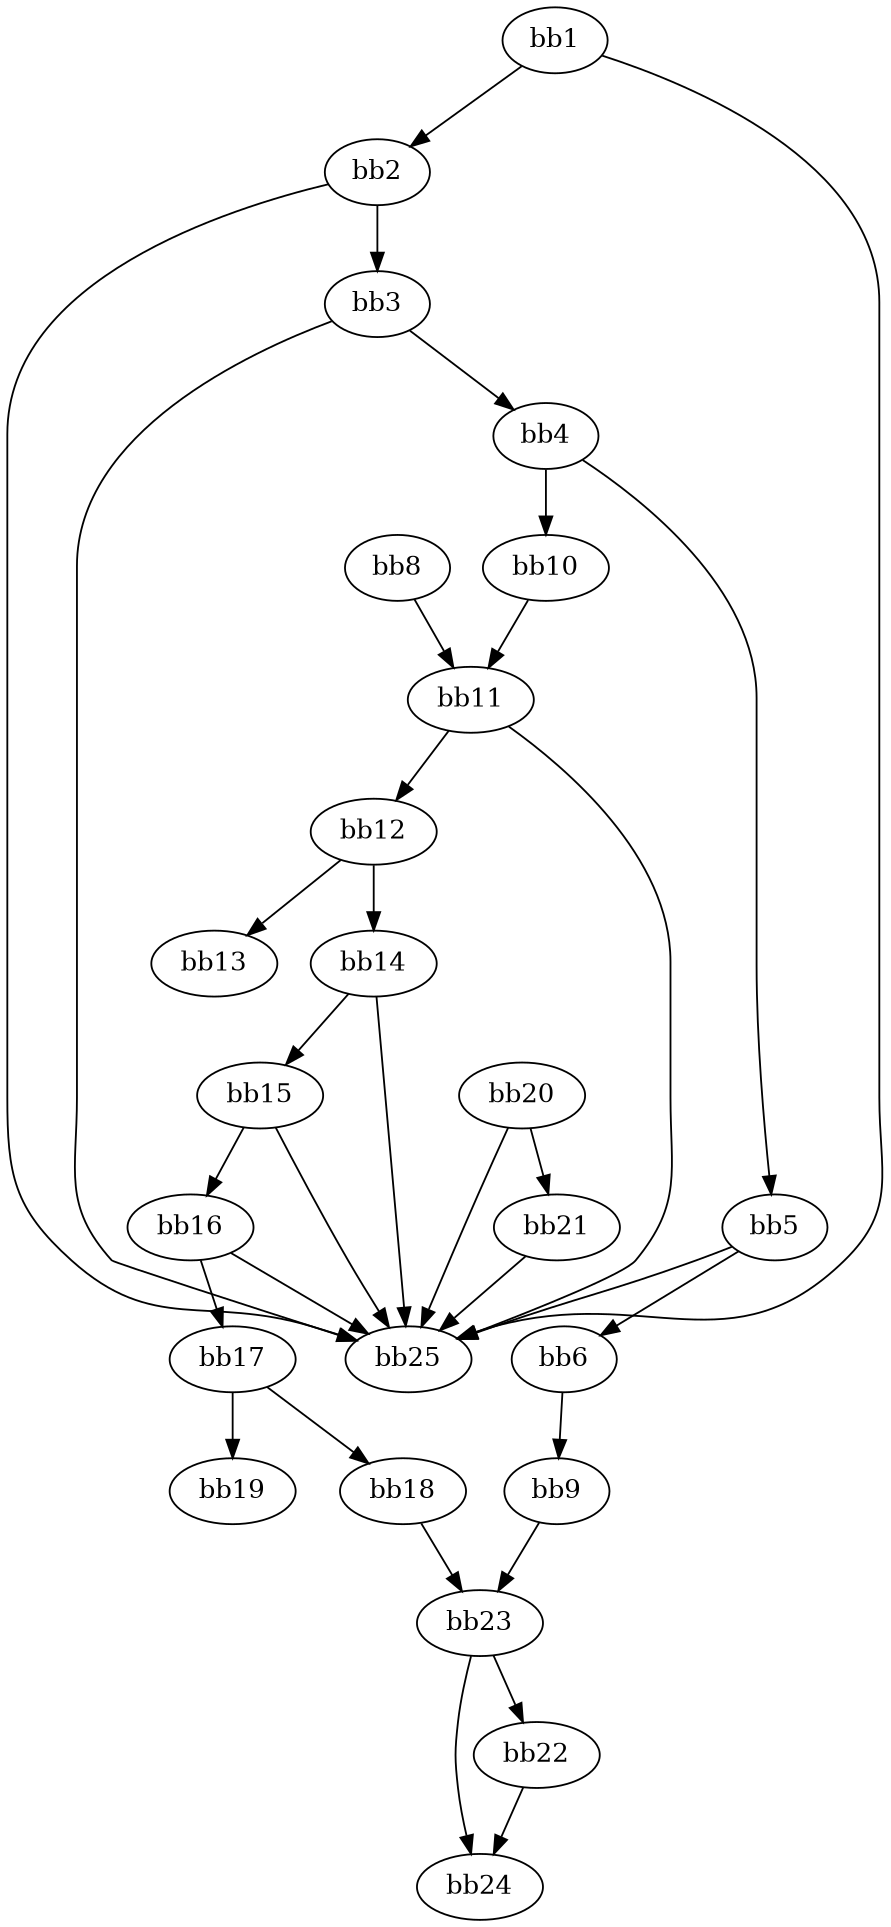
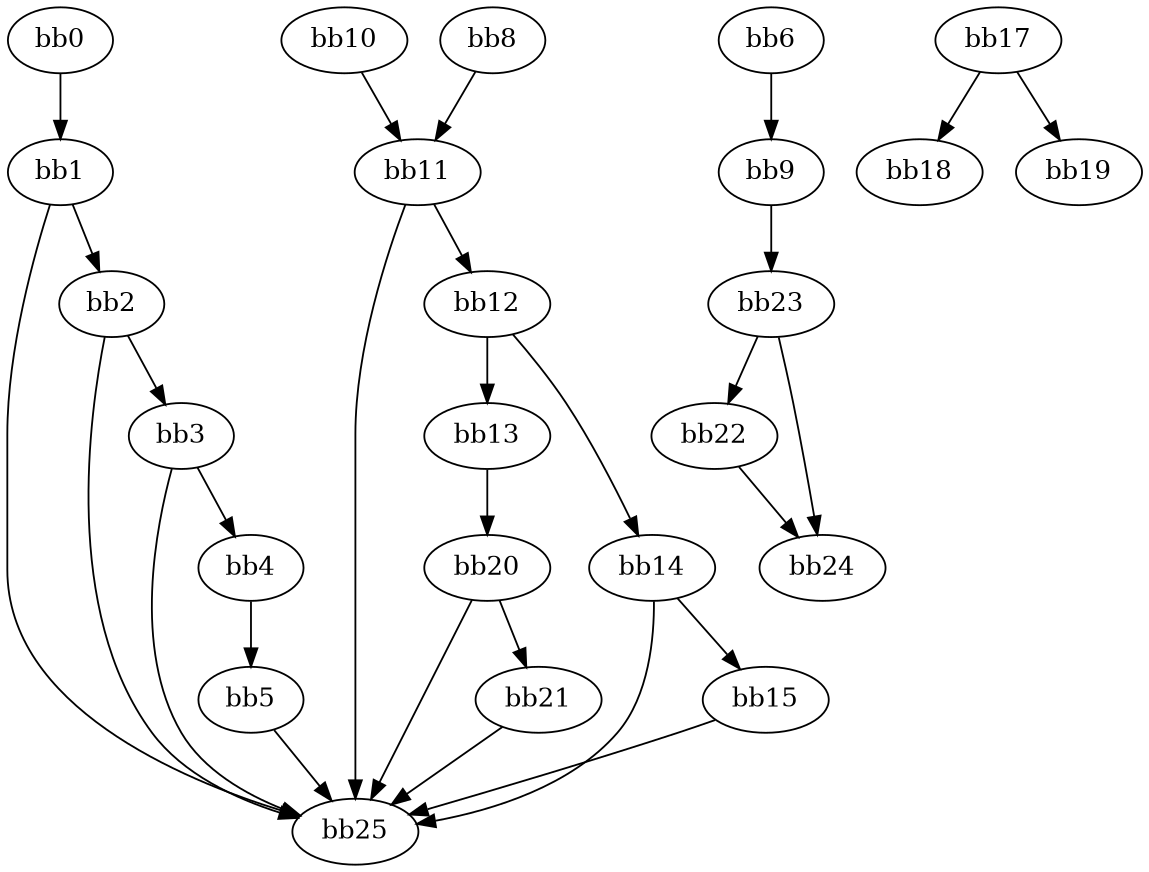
node "bb0": added
edge "bb13" -> "bb20": added
edge "bb4" -> "bb10": removed
node "bb16": removed
edge "bb5" -> "bb6": removed
edge "bb18" -> "bb23": removed
